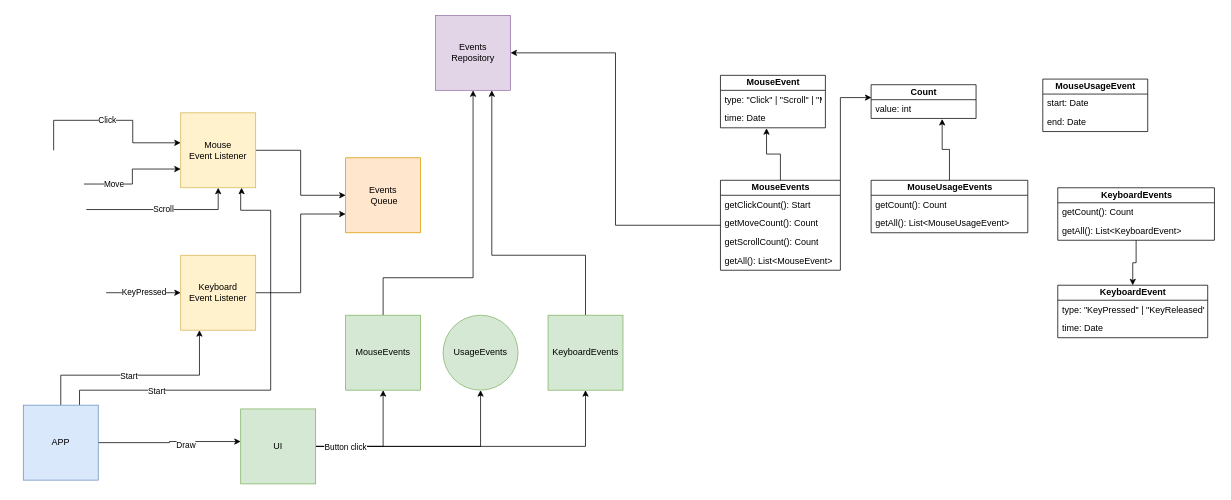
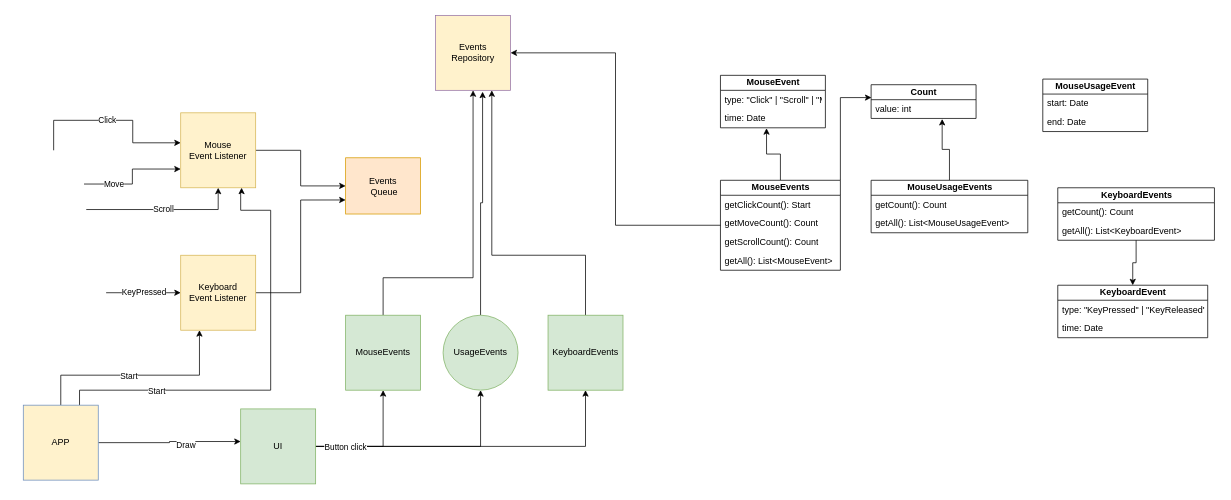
node "Events Repository": fillcolor #e1d5e7 -> #fff2cc
node "Events Queue": size 75x75 -> 75x56
edge "UsageEvents" -> "Events Repository": added
node "APP": fillcolor #dae8fc -> #fff2cc
